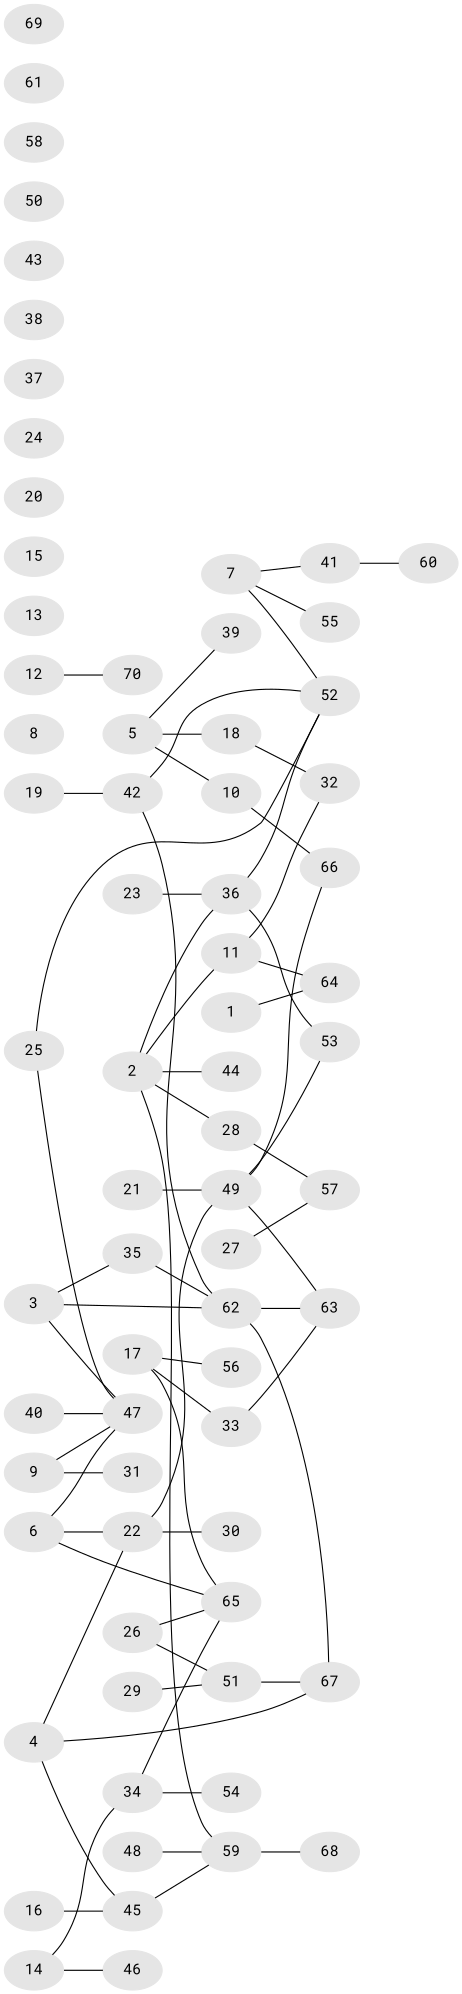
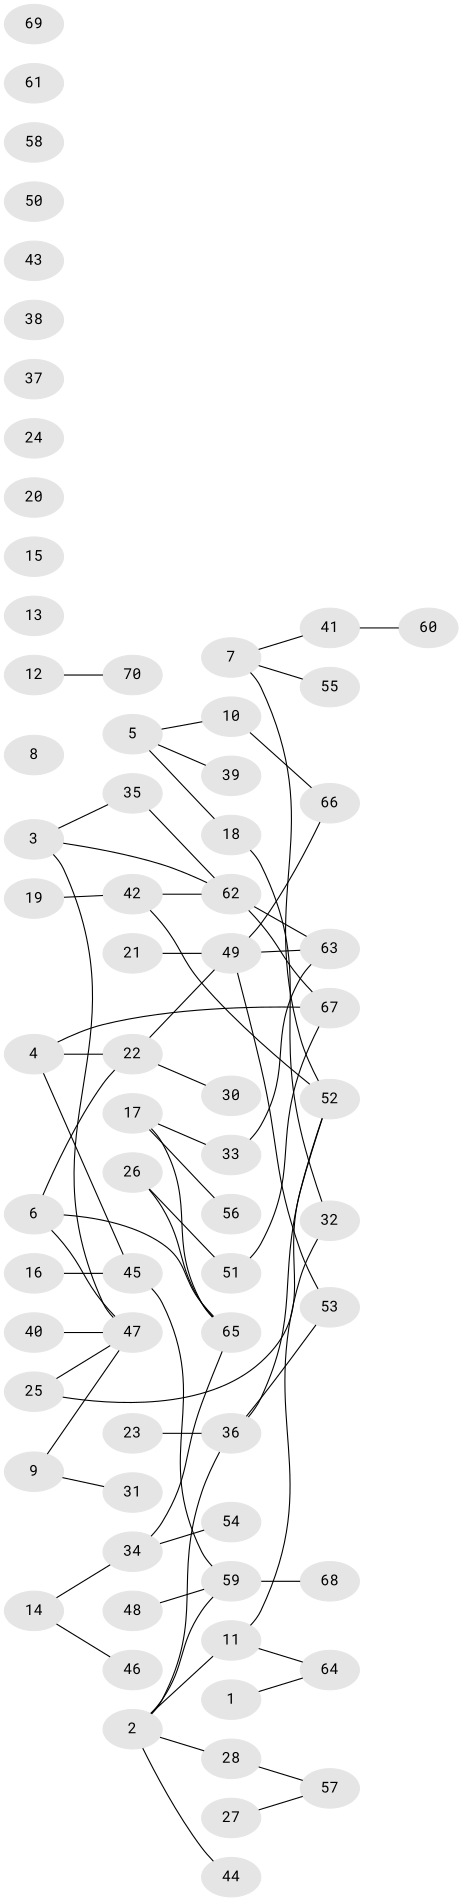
node "29": removed
